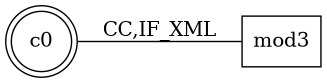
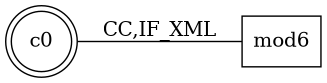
node "mod3": label "mod3" -> "mod6"
